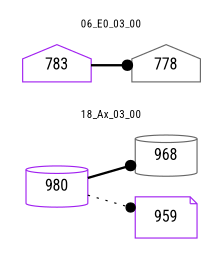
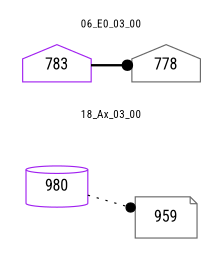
node "968": removed
node "959": color purple -> gray40
